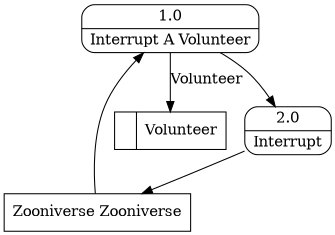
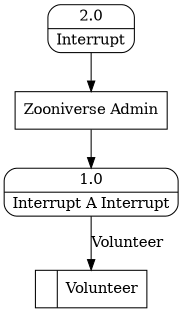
node "1.0": text "Interrupt A Volunteer" -> "Interrupt A Interrupt"
edge "1.0" -> "2.0": removed
node "Zooniverse Zooniverse": label "Zooniverse Zooniverse" -> "Zooniverse Admin"
